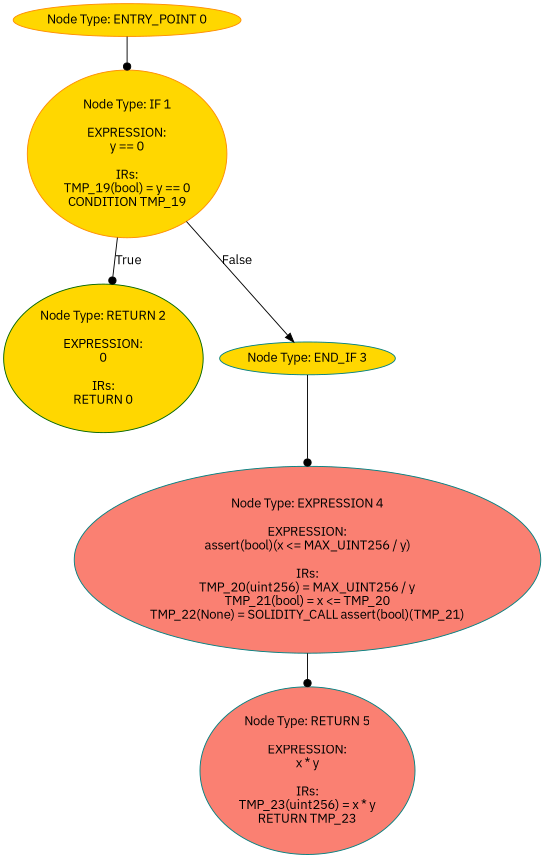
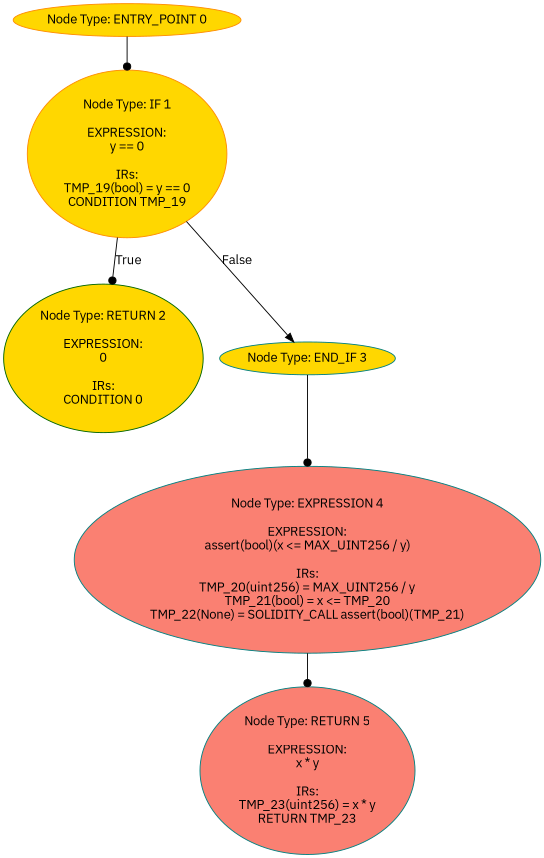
node "Node Type: RETURN 2 EXPRESSION: 0 IRs: RETURN 0": label "Node Type: RETURN 2 EXPRESSION: 0 IRs: RETURN 0" -> "Node Type: RETURN 2 EXPRESSION: 0 IRs: CONDITION 0"
